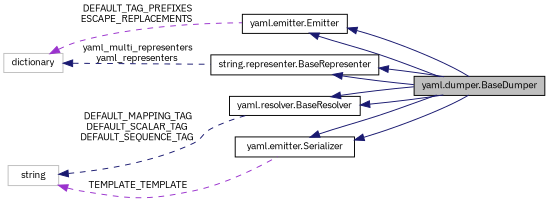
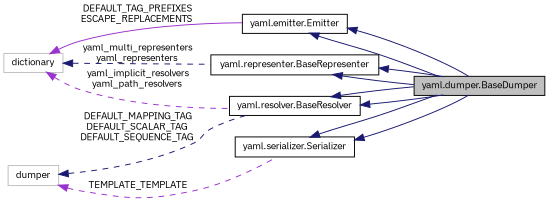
edge "yaml.emitter.Emitter" -> "dictionary": style dashed -> solid
node "string.representer.BaseRepresenter": label "string.representer.BaseRepresenter" -> "yaml.representer.BaseRepresenter"
edge "yaml.resolver.BaseResolver" -> "dictionary": added, label "yaml_implicit_resolvers yaml_path_resolvers"
node "yaml.emitter.Serializer": label "yaml.emitter.Serializer" -> "yaml.serializer.Serializer"
node "string": label "string" -> "dumper"
